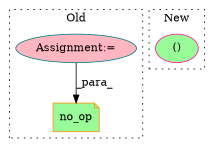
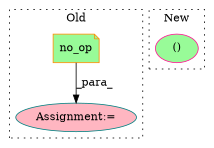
edge "Assignment:=" -> "no_op": reversed
